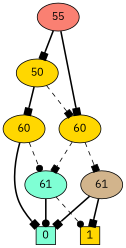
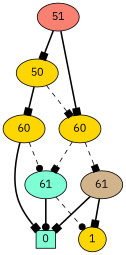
node "55": label "55" -> "51"
node "1": shape box -> ellipse
